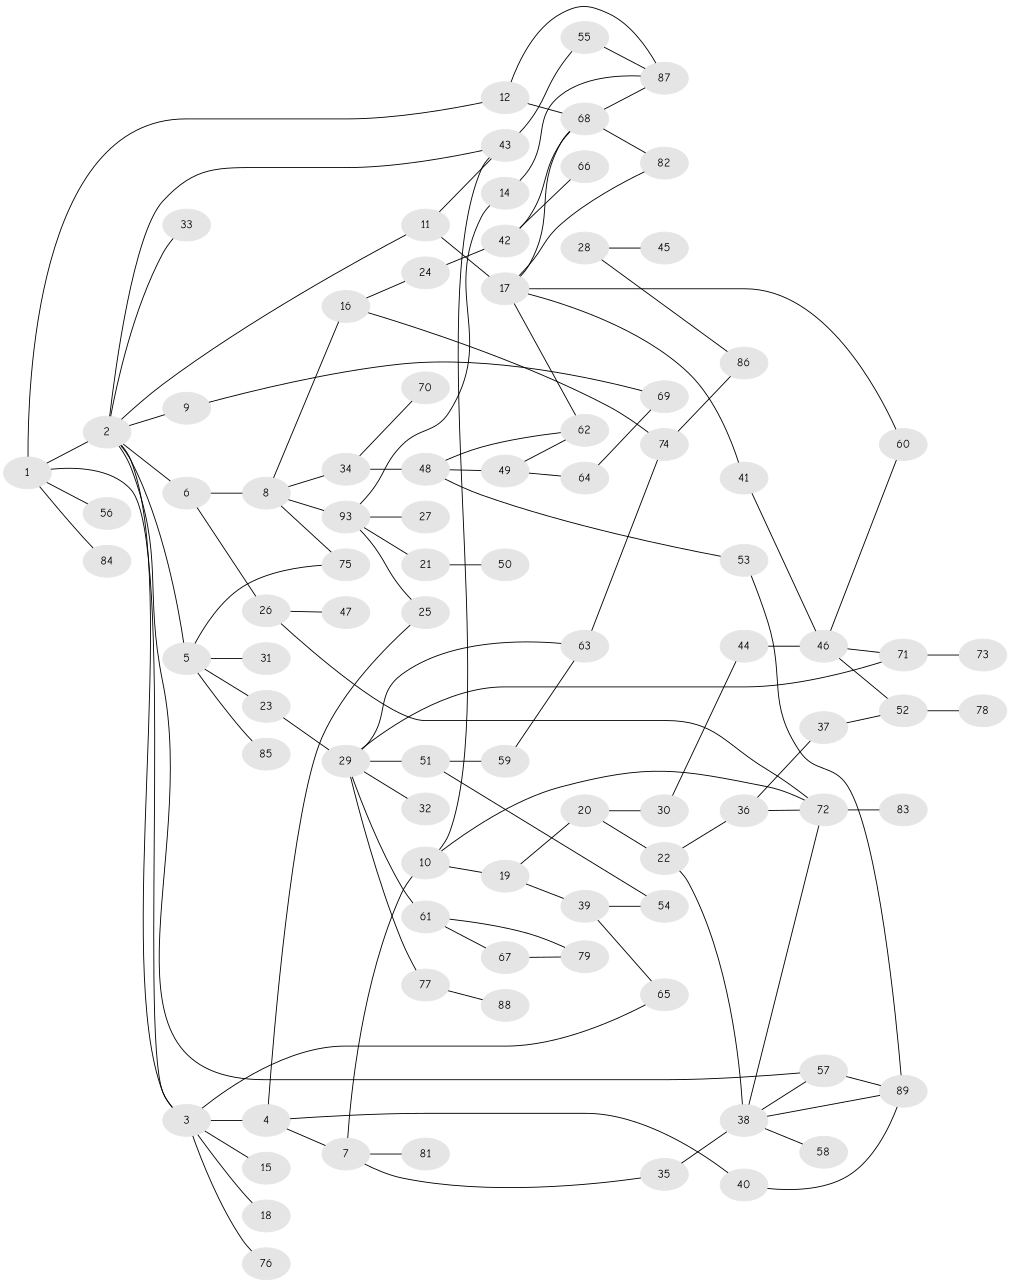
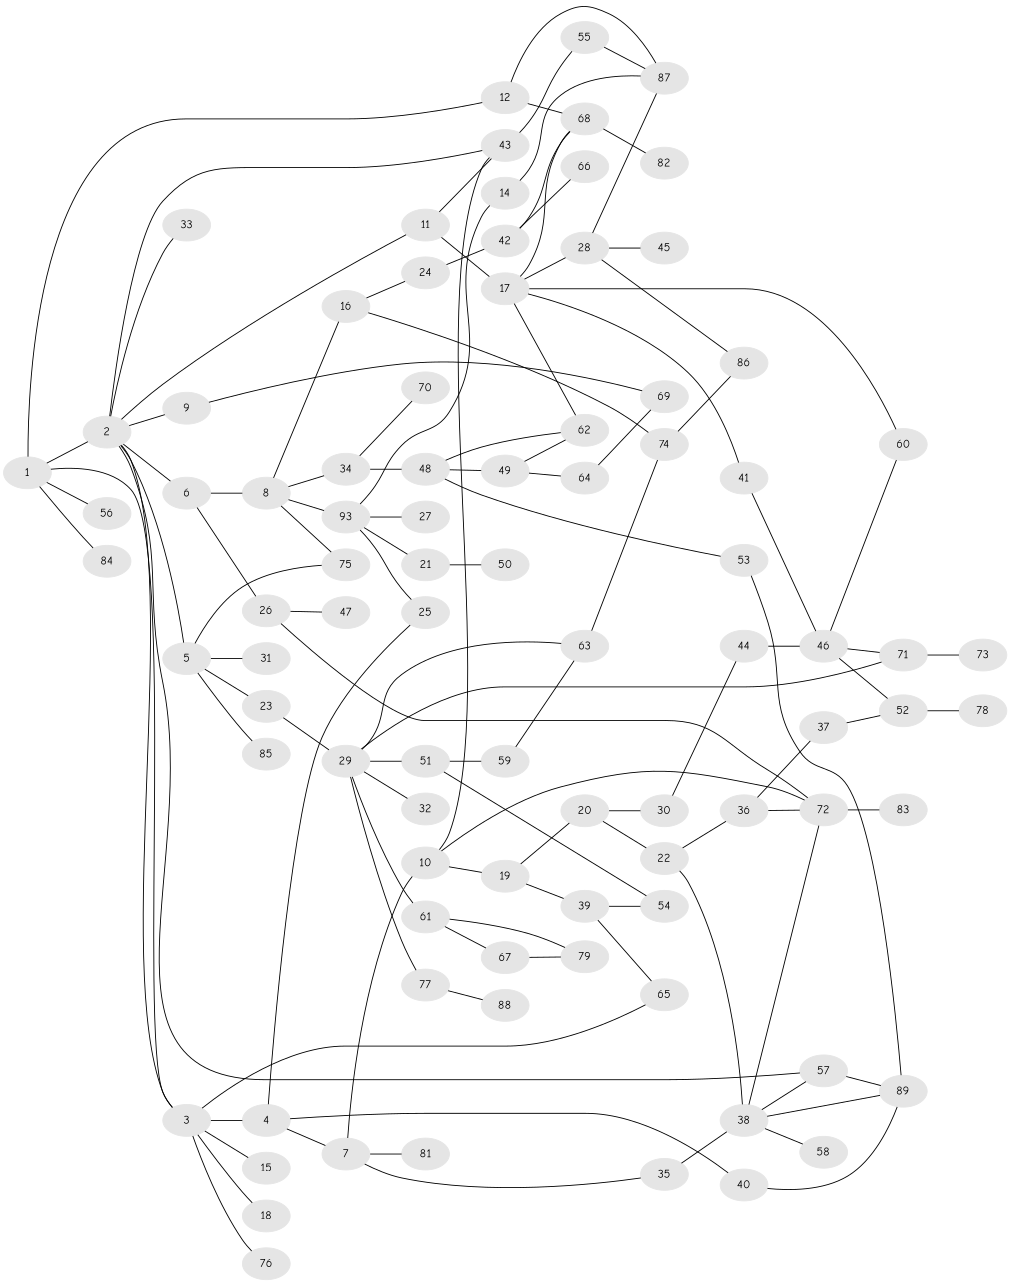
edge "87" -- "68": now "87" -- "28"
edge "82" -- "17": now "28" -- "17"
